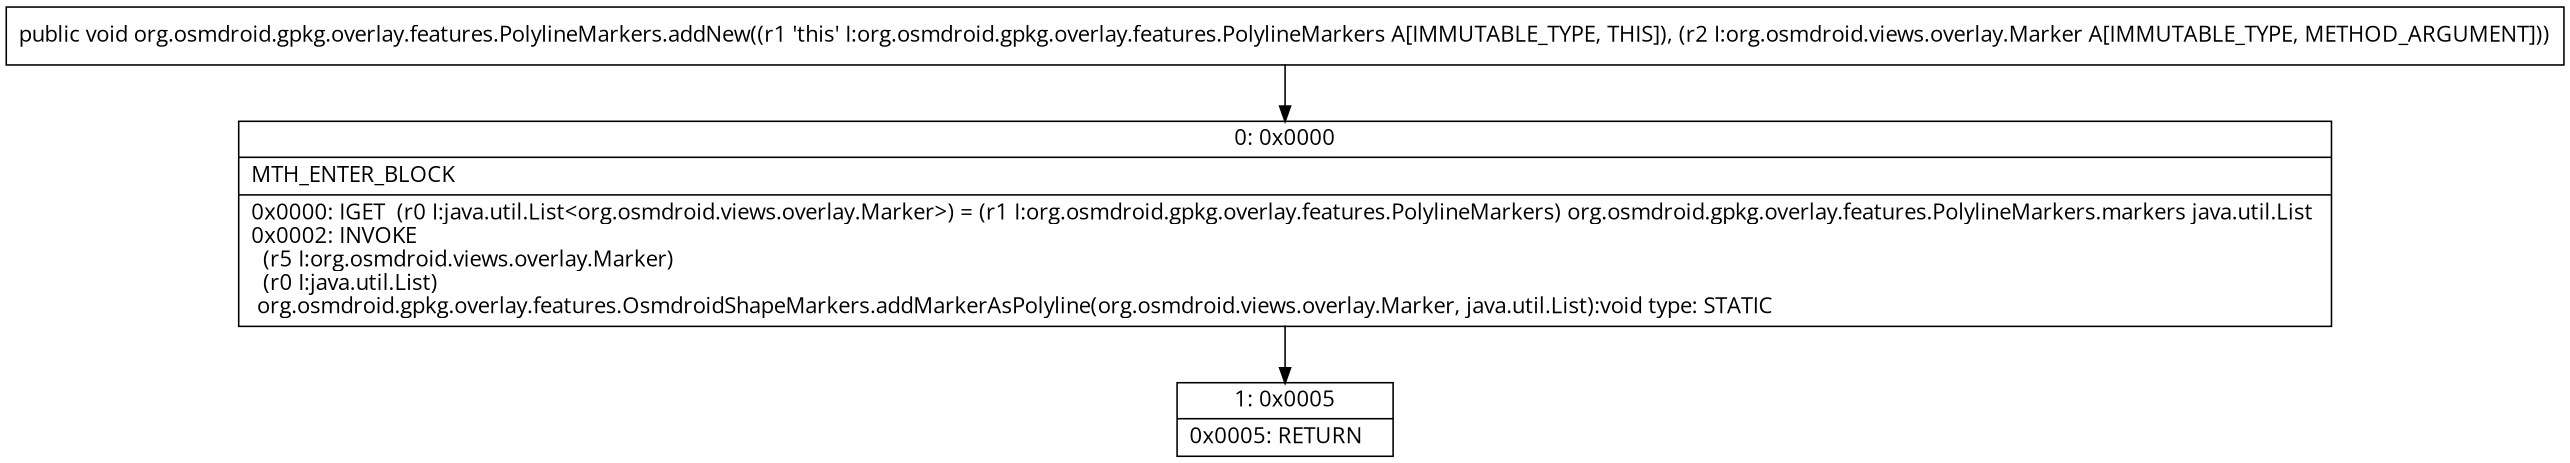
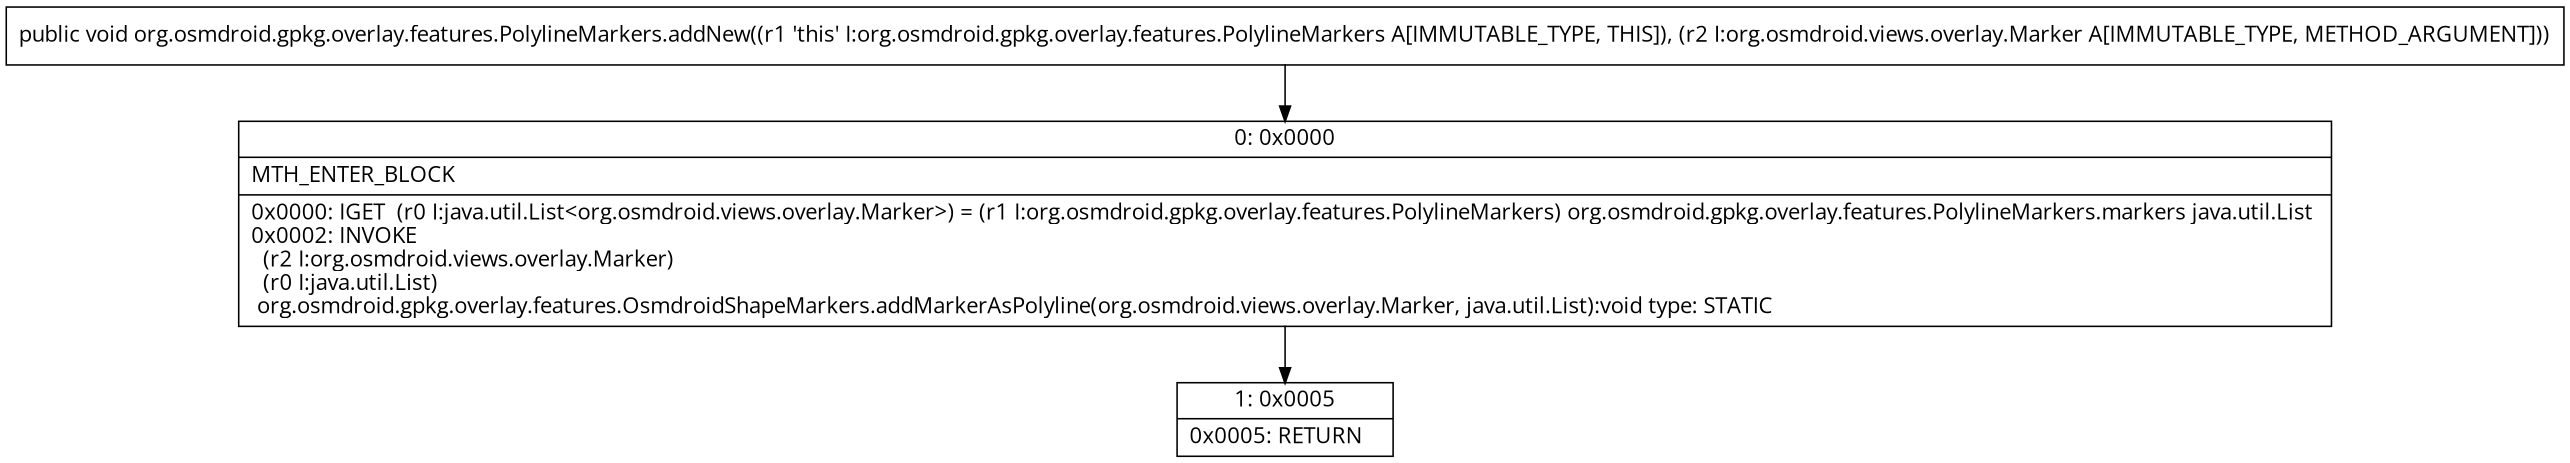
node "0: 0x0000": text "(r5 I:org.osmdroid.views.overlay.Marker)" -> "(r2 I:org.osmdroid.views.overlay.Marker)"
